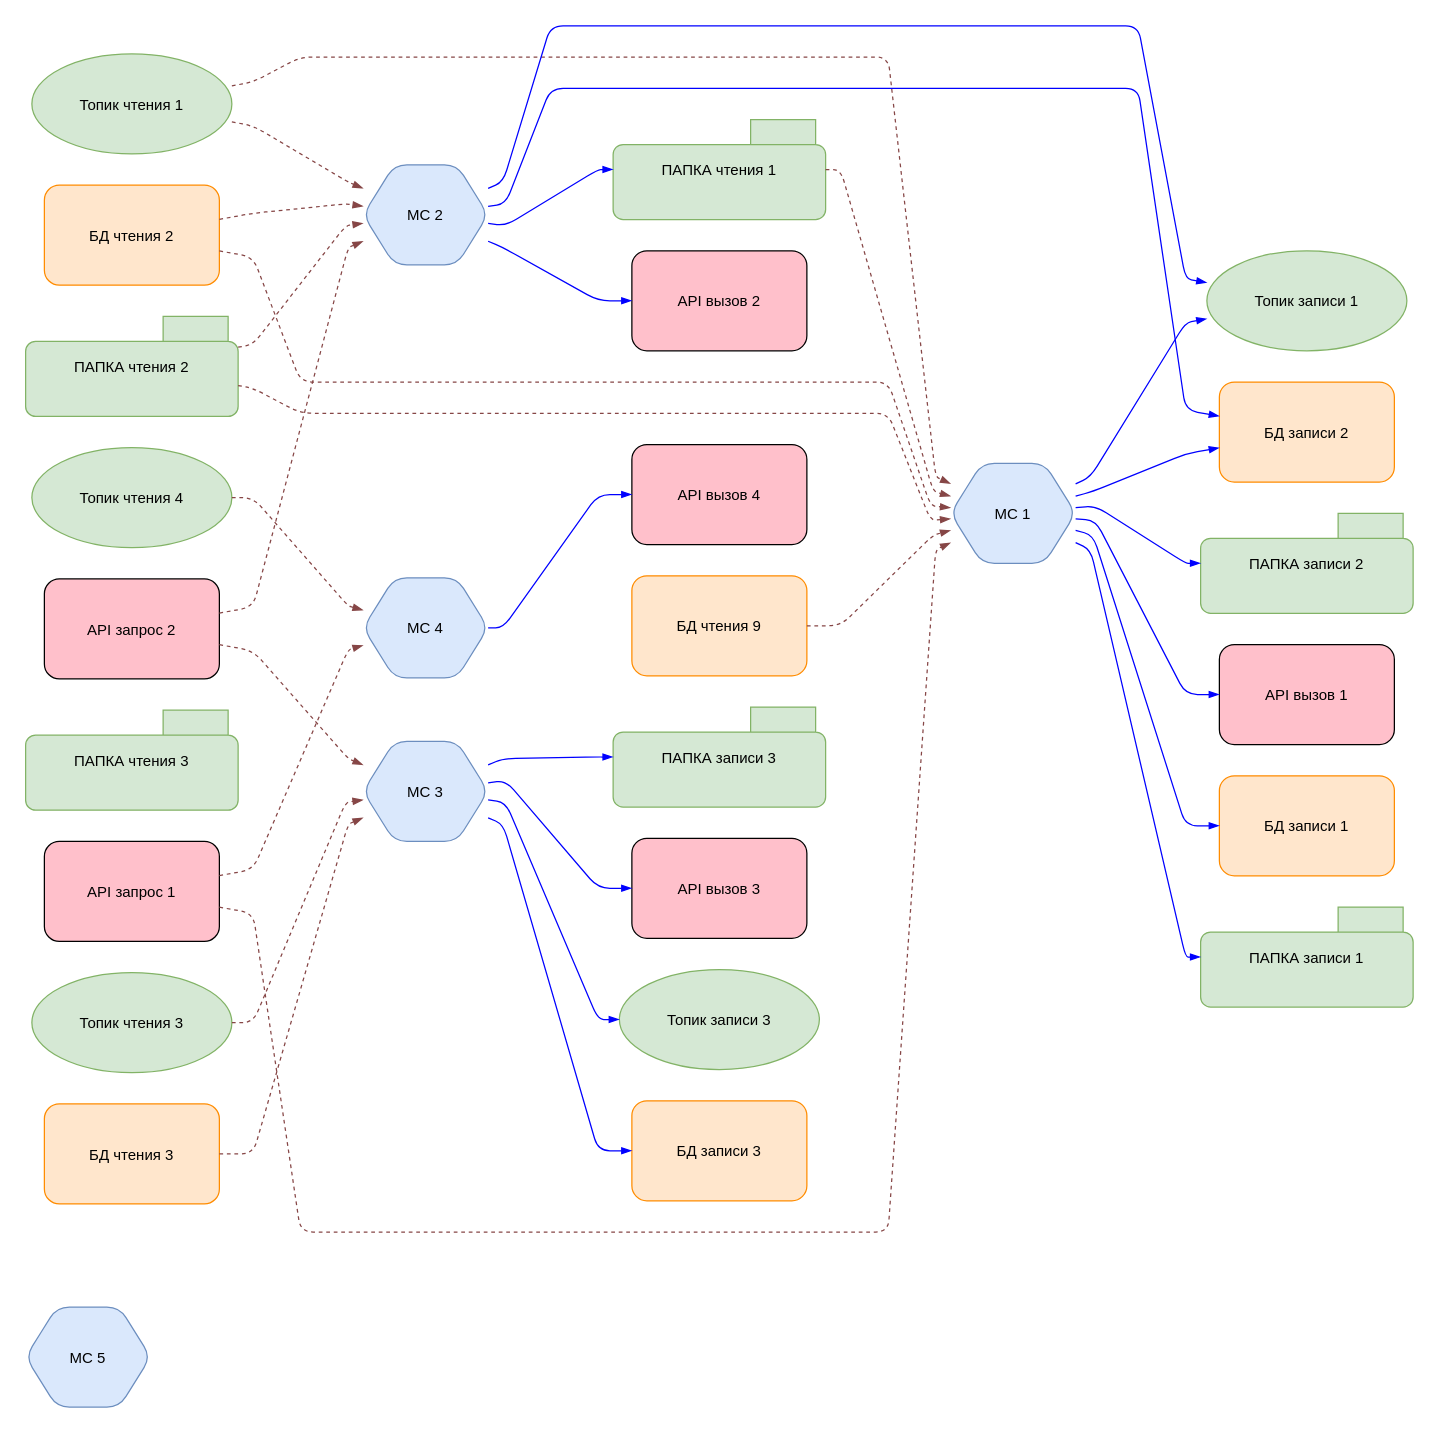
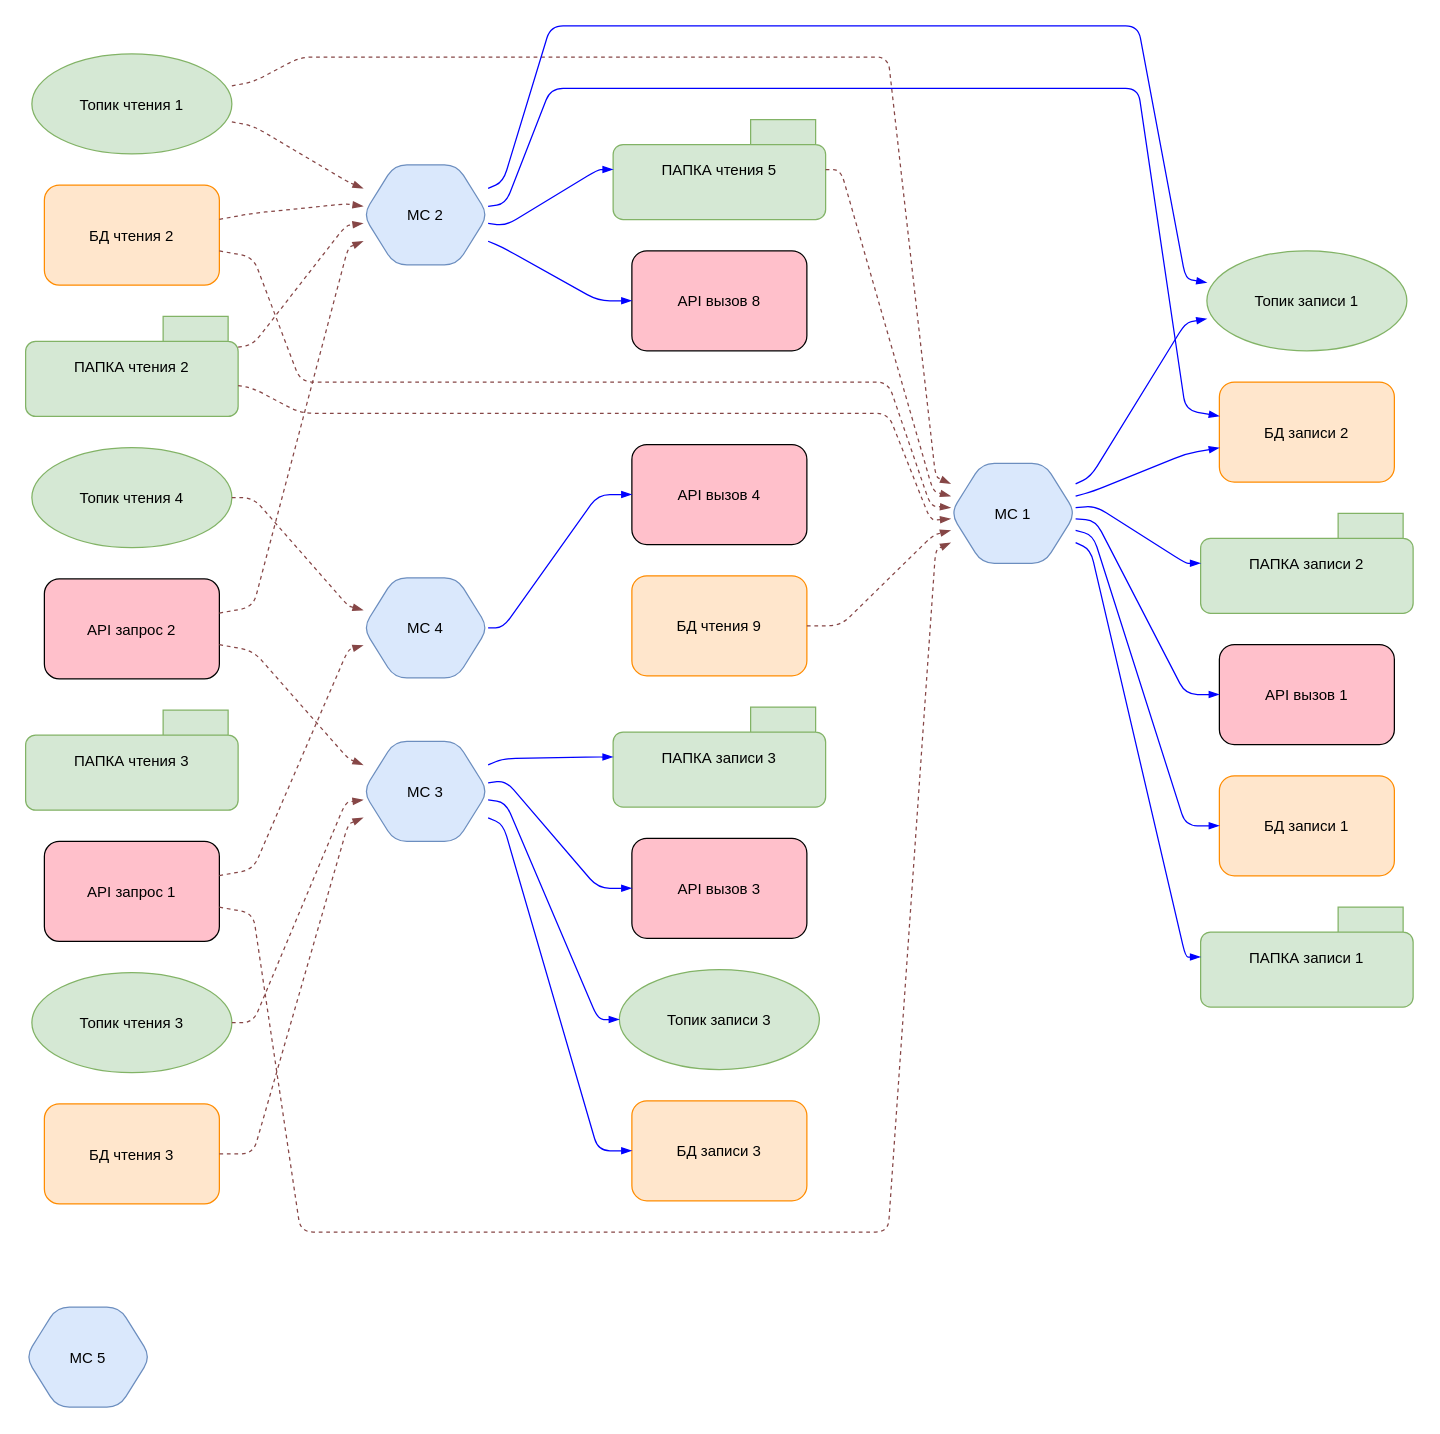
node "ПАПКА чтения 1": label "ПАПКА чтения 1" -> "ПАПКА чтения 5"
node "API вызов 2": label "API вызов 2" -> "API вызов 8"
